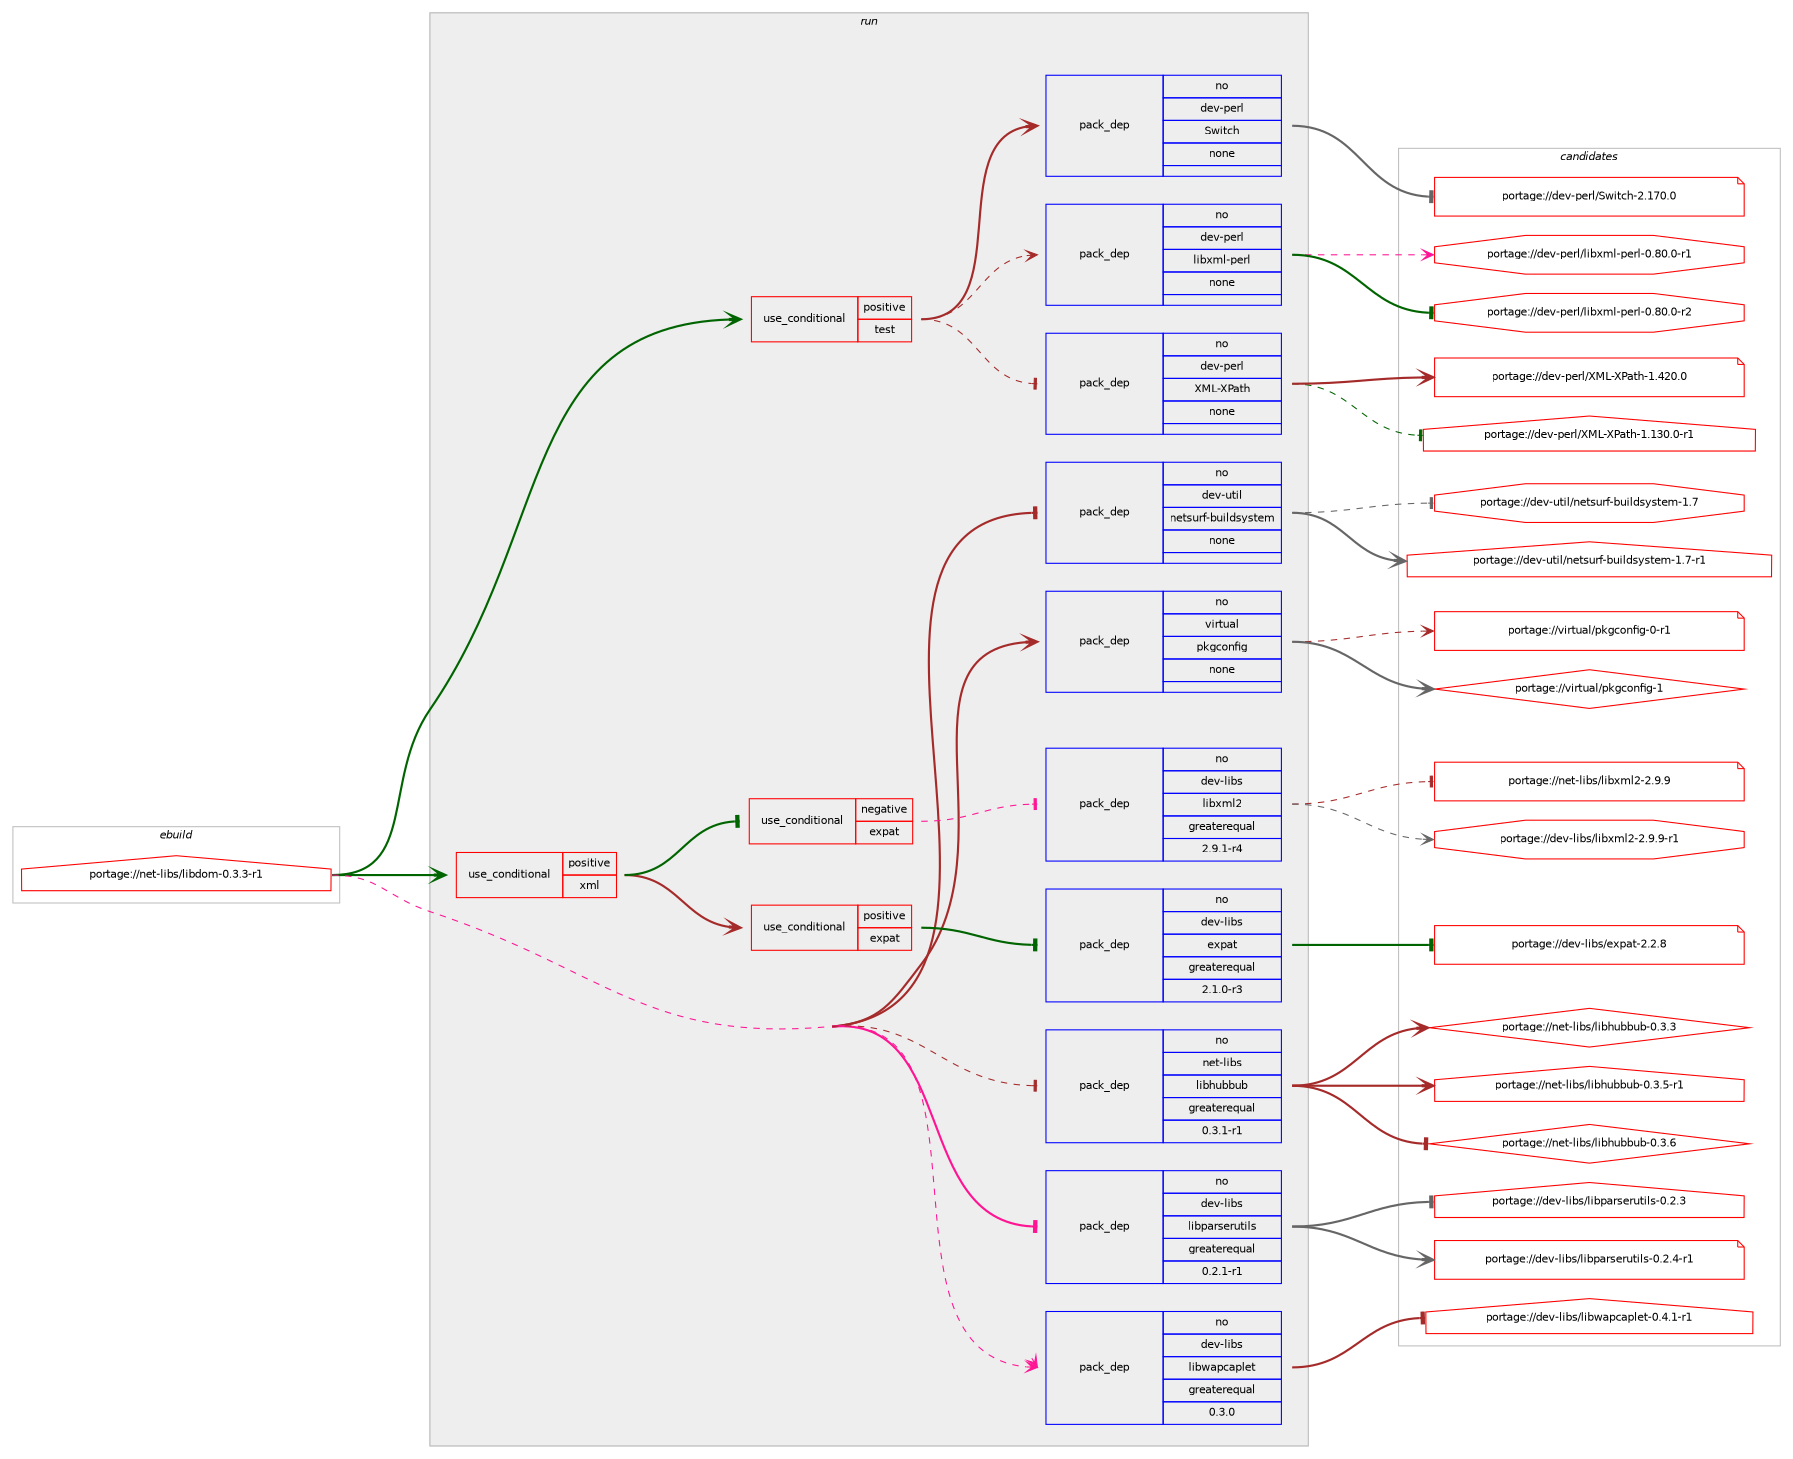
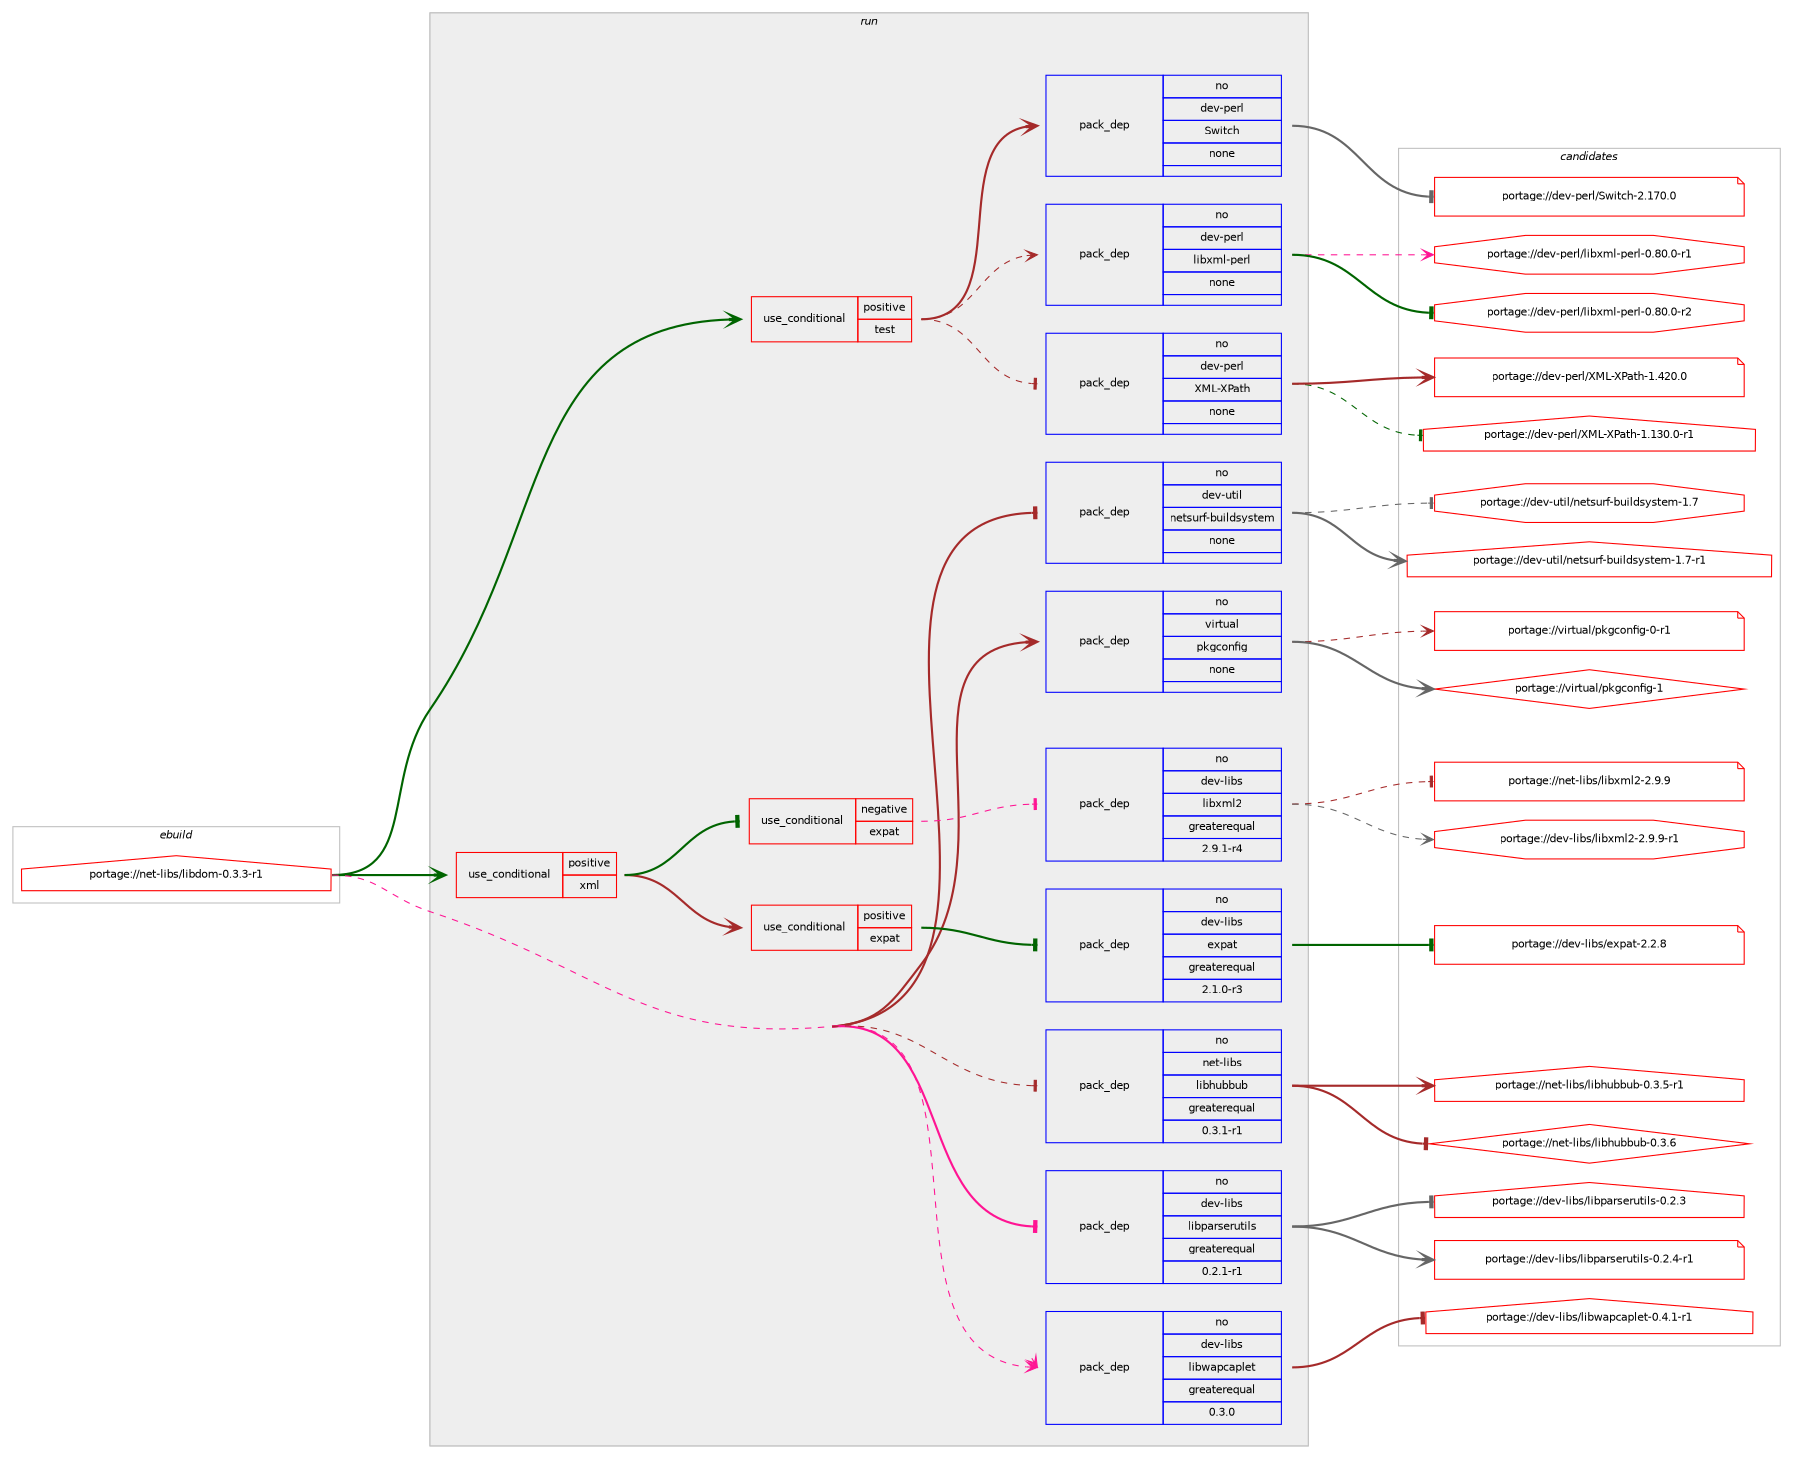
node "portage://net-libs/libhubbub-0.3.3": removed
